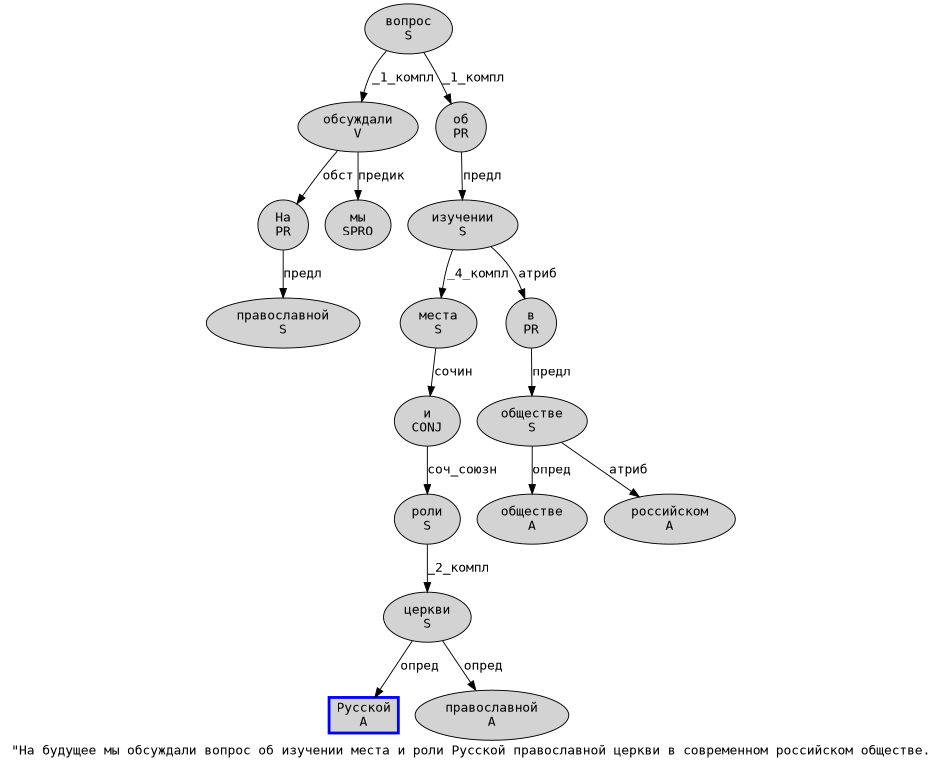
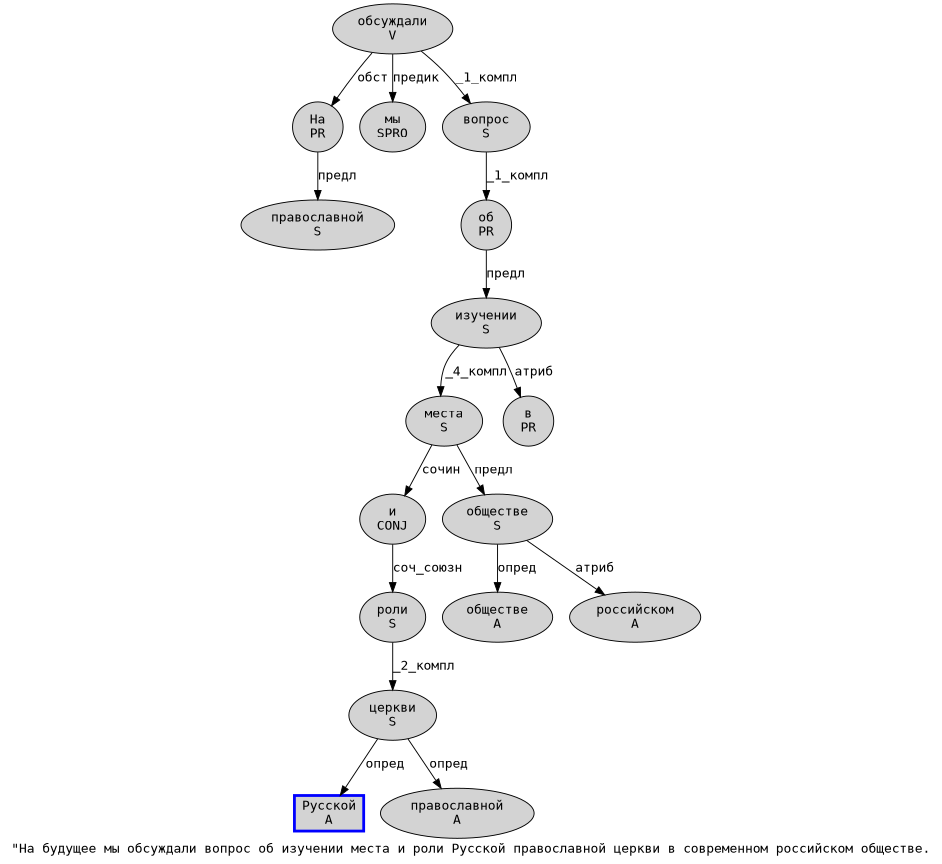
edge "вопрос S" -> "обсуждали V": reversed
edge "в PR" -> "обществе S": now "места S" -> "обществе S"
